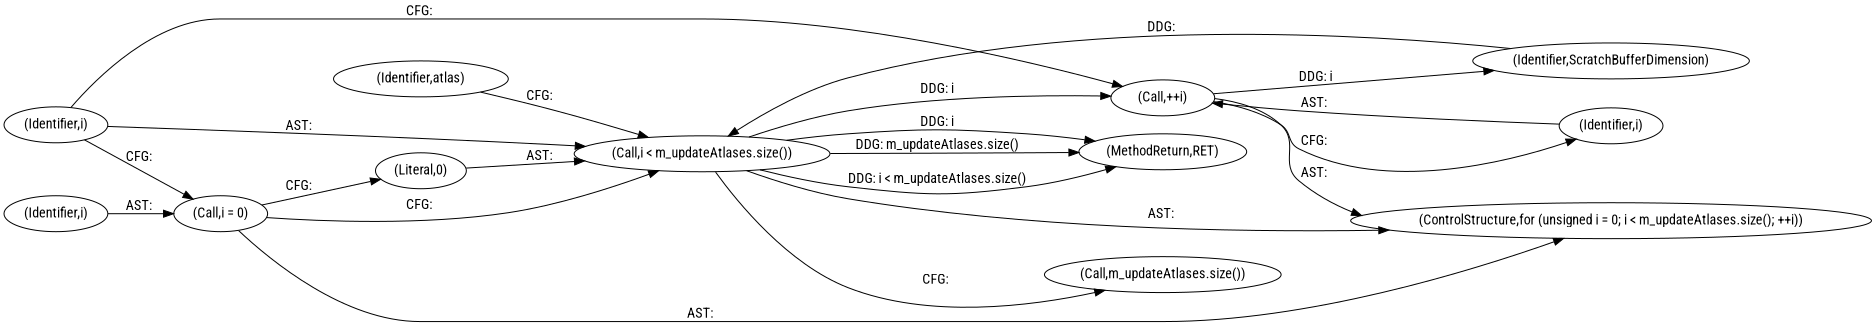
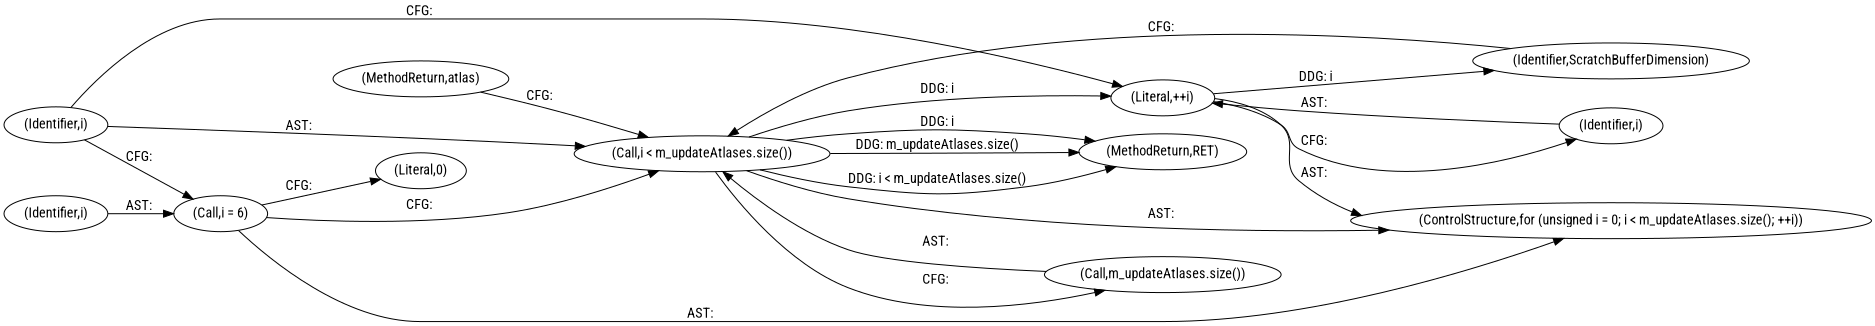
edge "(Identifier,ScratchBufferDimension)" -> "(Call,i < m_updateAtlases.size())": label "DDG: " -> "CFG: "
node "(Identifier,atlas)": label "(Identifier,atlas)" -> "(MethodReturn,atlas)"
node "(Call,++i)": label "(Call,++i)" -> "(Literal,++i)"
edge "(Literal,0)" -> "(Call,i < m_updateAtlases.size())": now "(Call,m_updateAtlases.size())" -> "(Call,i < m_updateAtlases.size())"
node "(Call,i = 0)": label "(Call,i = 0)" -> "(Call,i = 6)"
